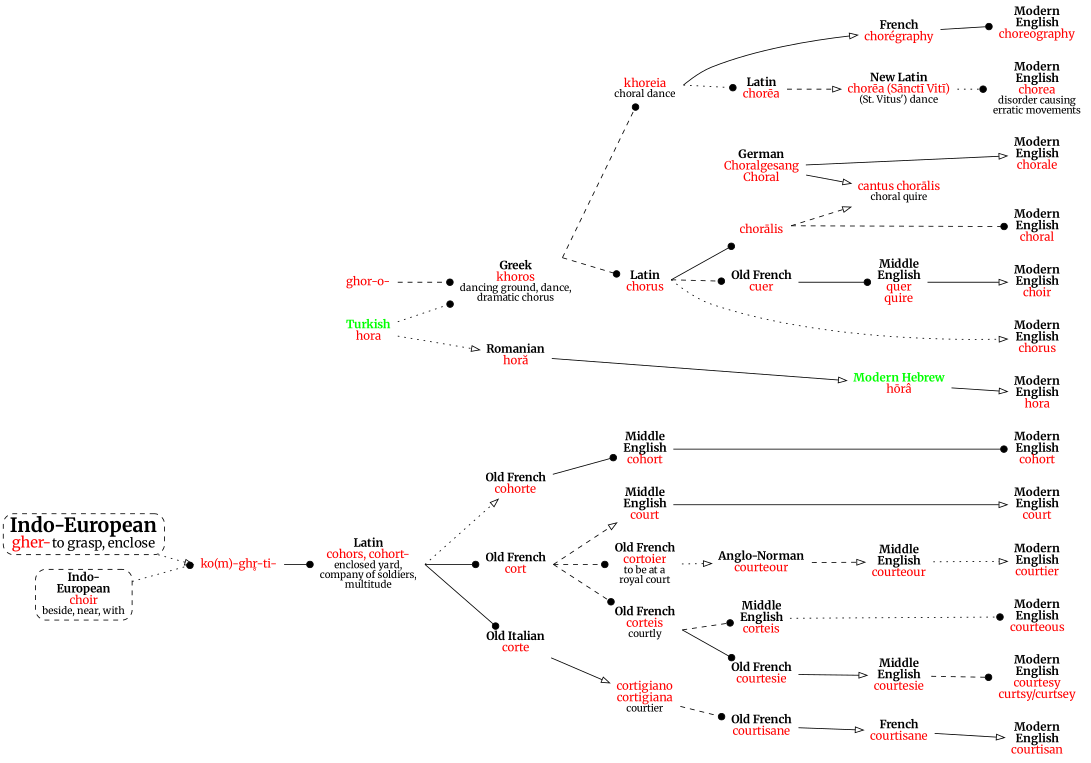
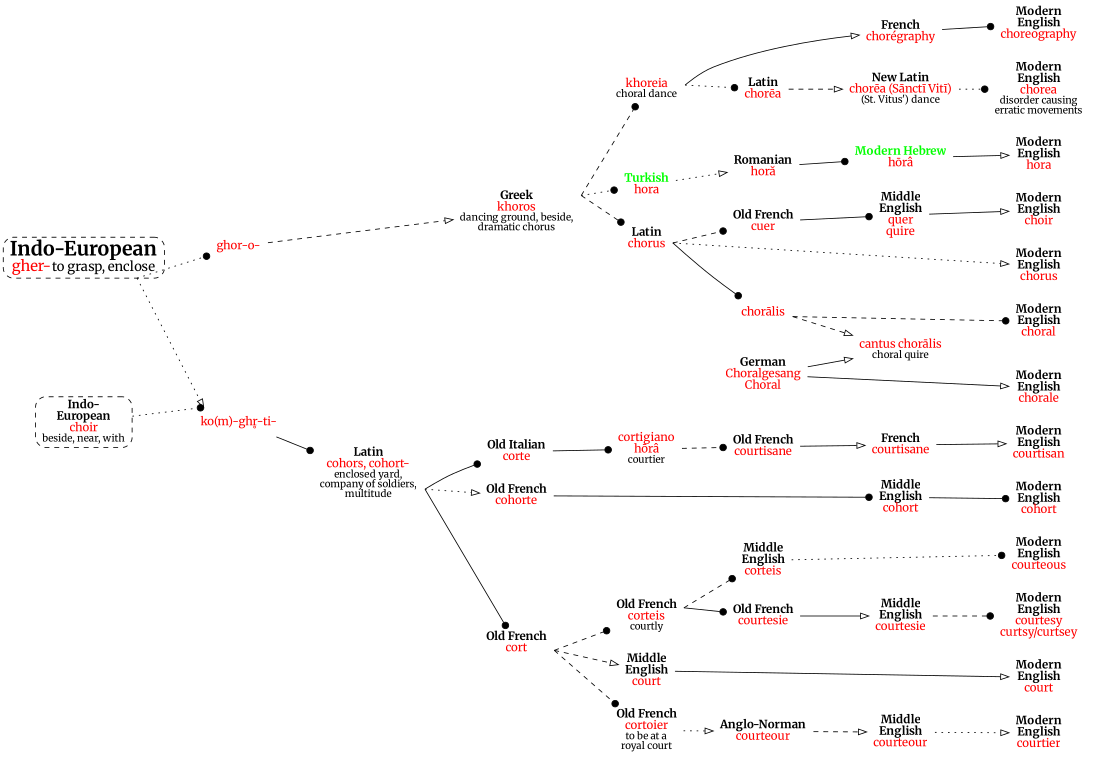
edge "Indo-European" -> "ghor-o-": added
edge "ghor-o-" -> "Greek": arrowhead dot -> onormal
node "Greek": text "dancing ground, dance," -> "dancing ground, beside,"
edge "Turkish" -> "Greek": reversed
edge "Romanian" -> "Modern Hebrew": arrowhead onormal -> dot
edge "Old Italian" -> "cortigiano": arrowhead onormal -> dot
node "cortigiano": text "cortigiana" -> "hōrâ"
